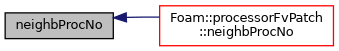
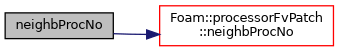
edge "Foam::processorFvPatch ::neighbProcNo" -> "neighbProcNo": reversed
